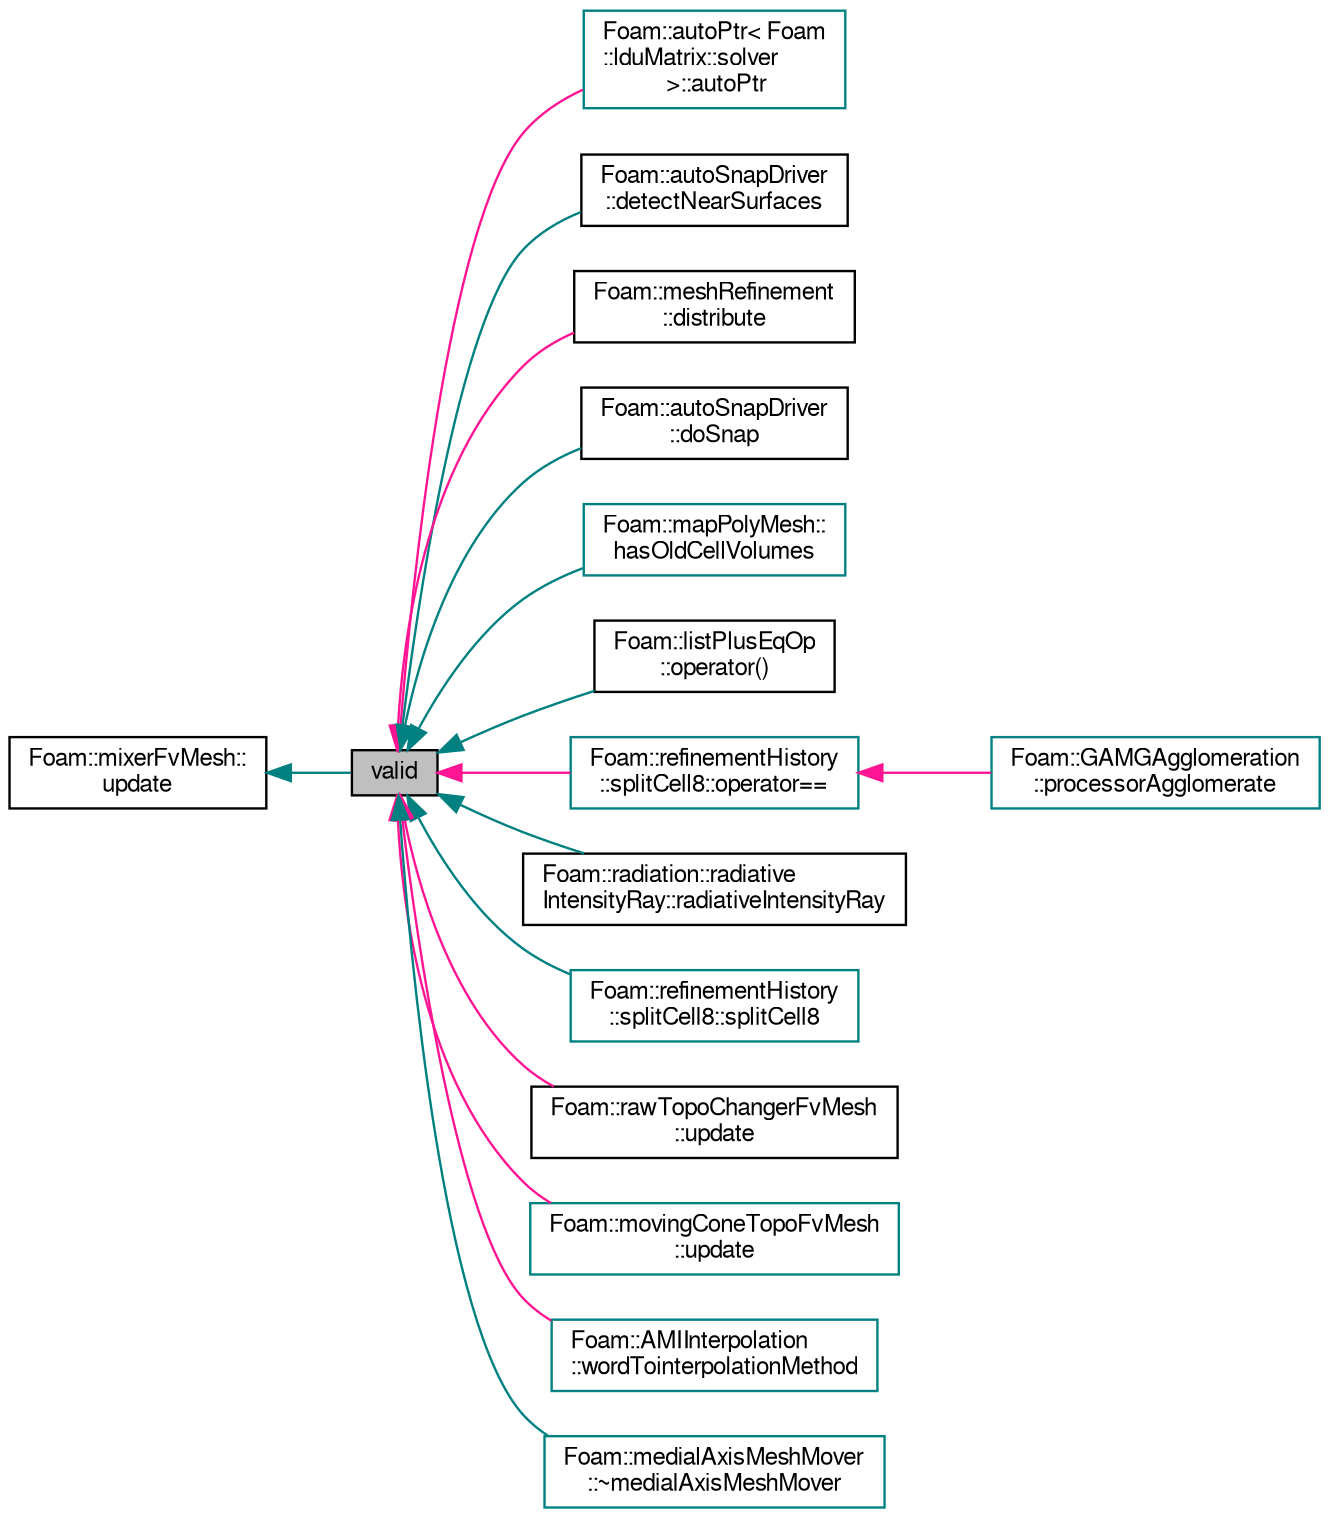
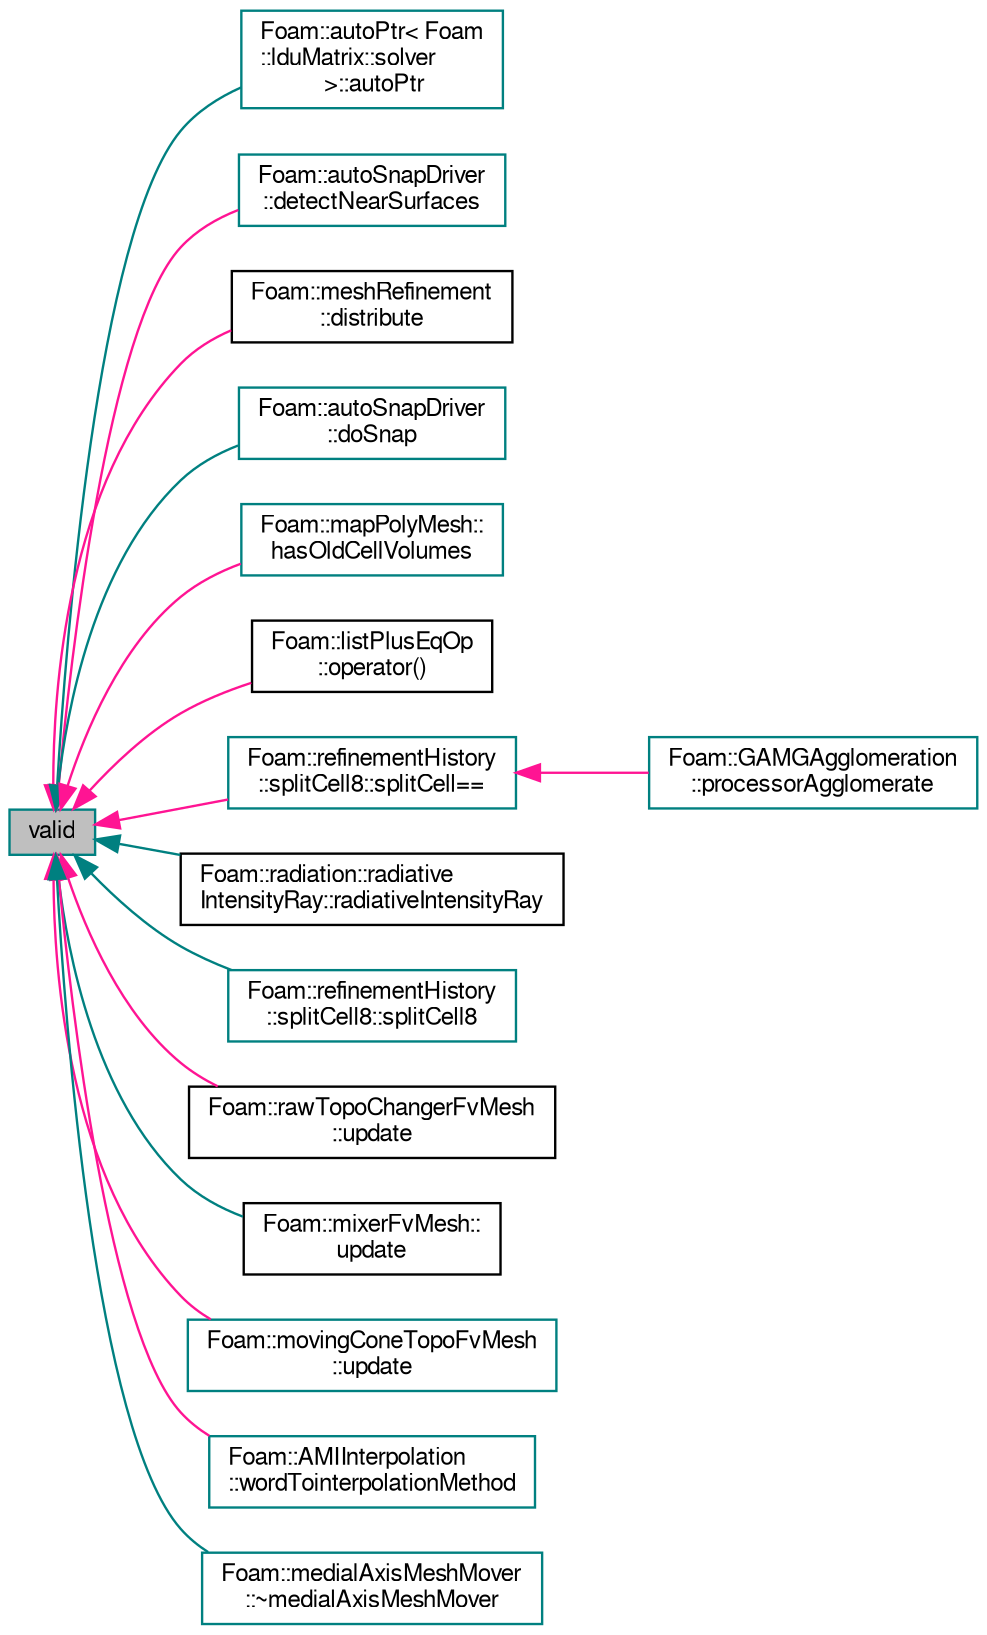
node "Foam::autoSnapDriver ::detectNearSurfaces": color black -> teal
edge "Foam::autoPtr< Foam ::lduMatrix::solver >::autoPtr" -> "valid": color deeppink -> teal
node "Foam::autoSnapDriver ::doSnap": color black -> teal
edge "Foam::autoSnapDriver ::detectNearSurfaces" -> "valid": color teal -> deeppink
edge "Foam::mapPolyMesh:: hasOldCellVolumes" -> "valid": color teal -> deeppink
edge "Foam::listPlusEqOp ::operator()" -> "valid": color teal -> deeppink
edge "valid" -> "Foam::mixerFvMesh:: update": reversed
node "valid": color black -> teal
node "Foam::refinementHistory ::splitCell8::operator==": label "Foam::refinementHistory ::splitCell8::operator==" -> "Foam::refinementHistory ::splitCell8::splitCell=="
